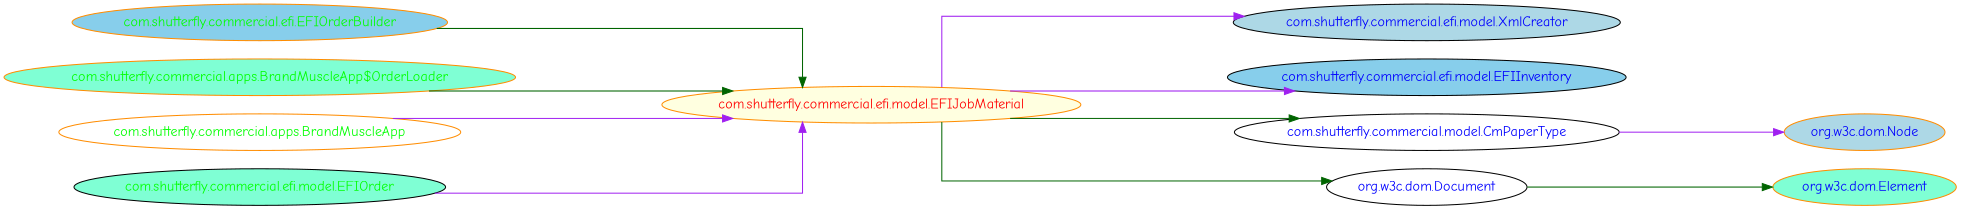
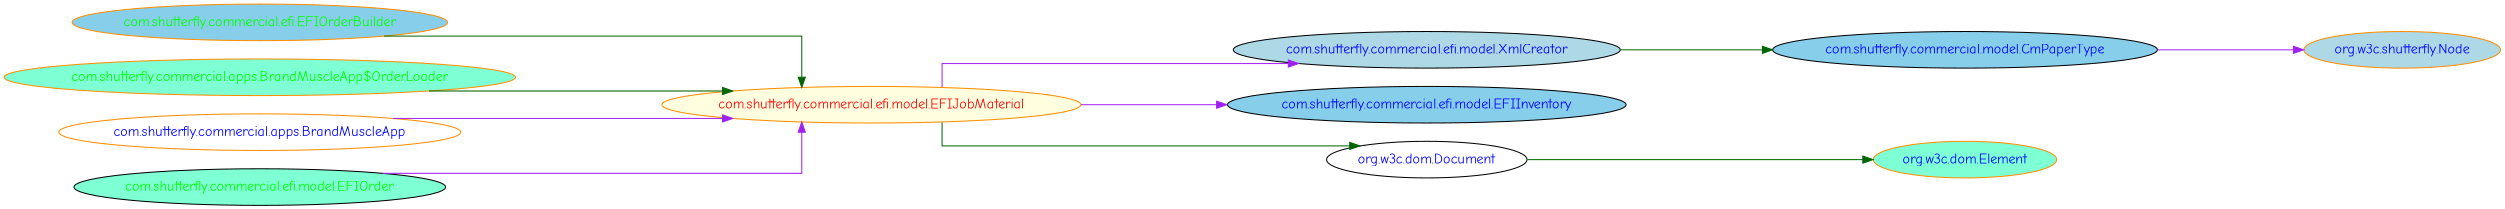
edge "com.shutterfly.commercial.efi.model.EFIJobMaterial" -> "com.shutterfly.commercial.model.CmPaperType": now "com.shutterfly.commercial.efi.model.XmlCreator" -> "com.shutterfly.commercial.model.CmPaperType"
node "com.shutterfly.commercial.apps.BrandMuscleApp": fontcolor green -> blue
node "com.shutterfly.commercial.model.CmPaperType": fillcolor white -> skyblue
node "org.w3c.dom.Node": label "org.w3c.dom.Node" -> "org.w3c.shutterfly.Node"
